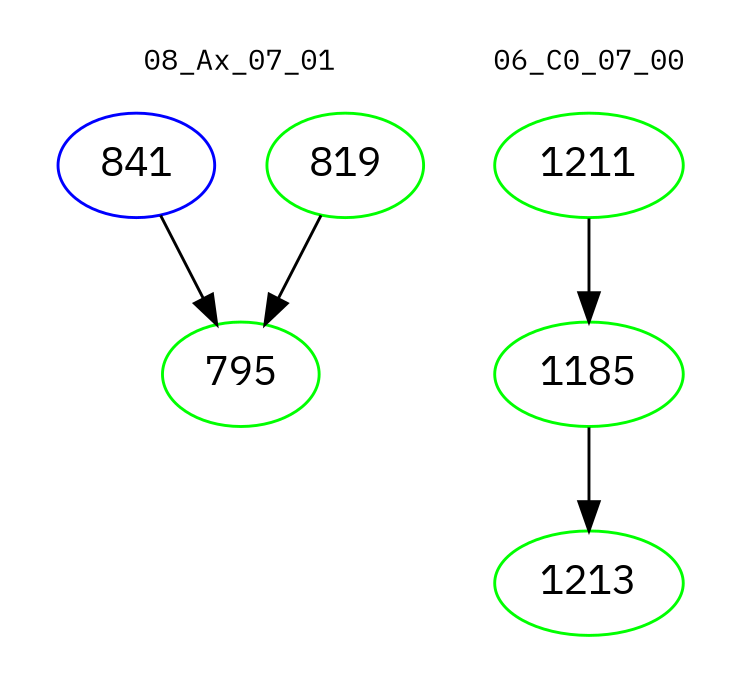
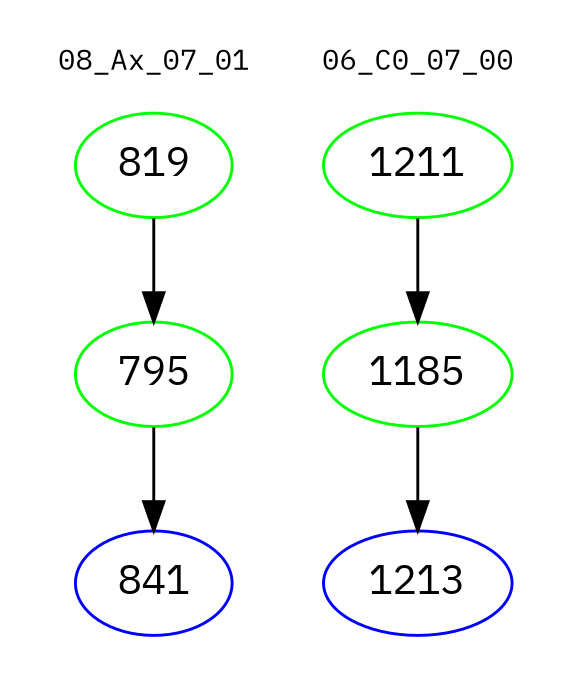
edge "841" -> "795": reversed
node "1213": color green -> blue
